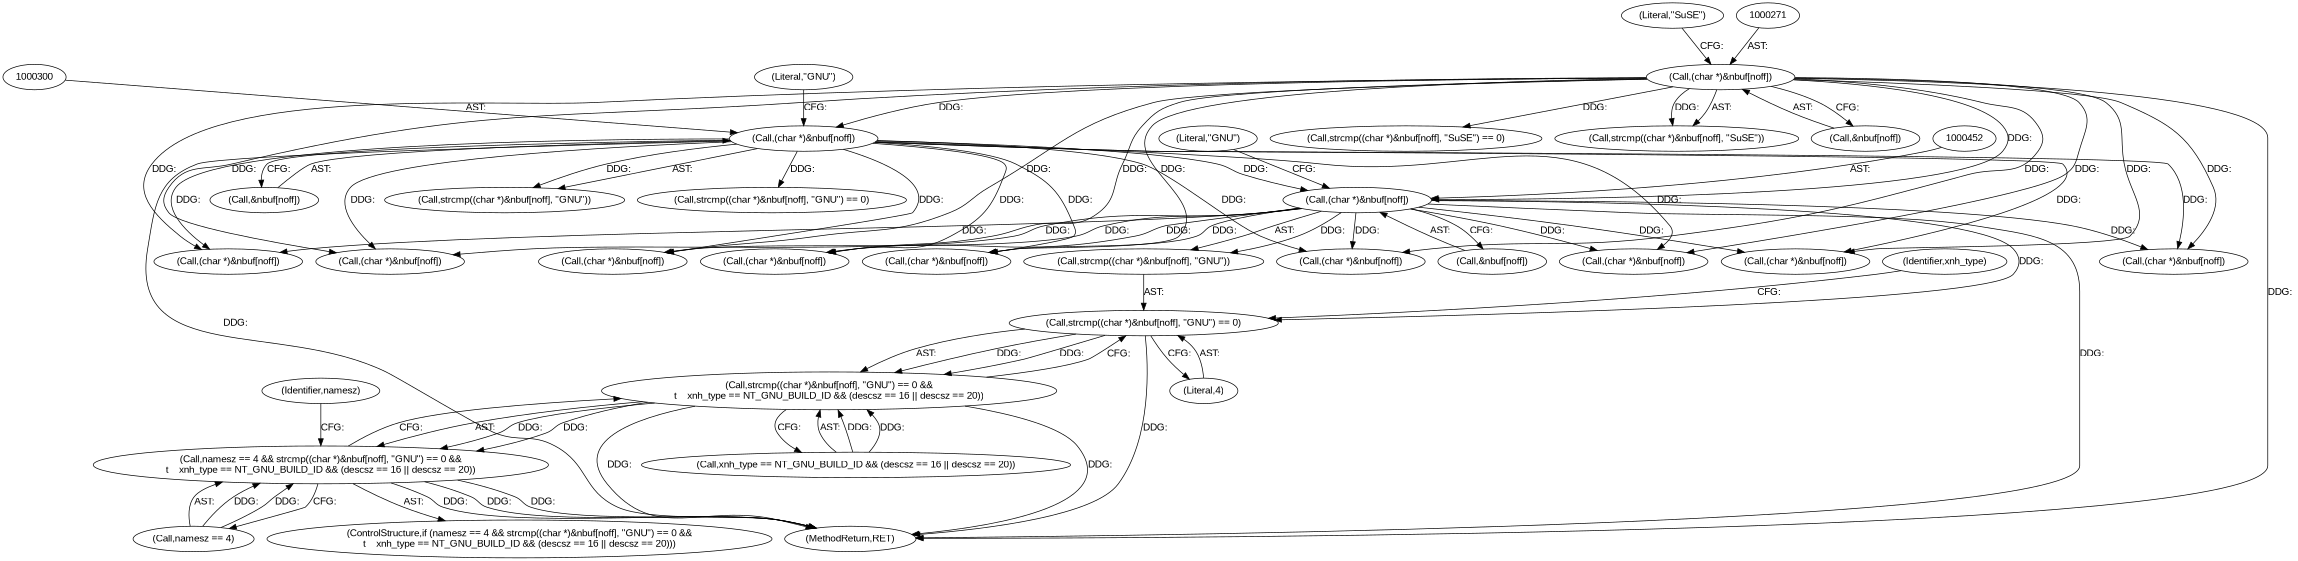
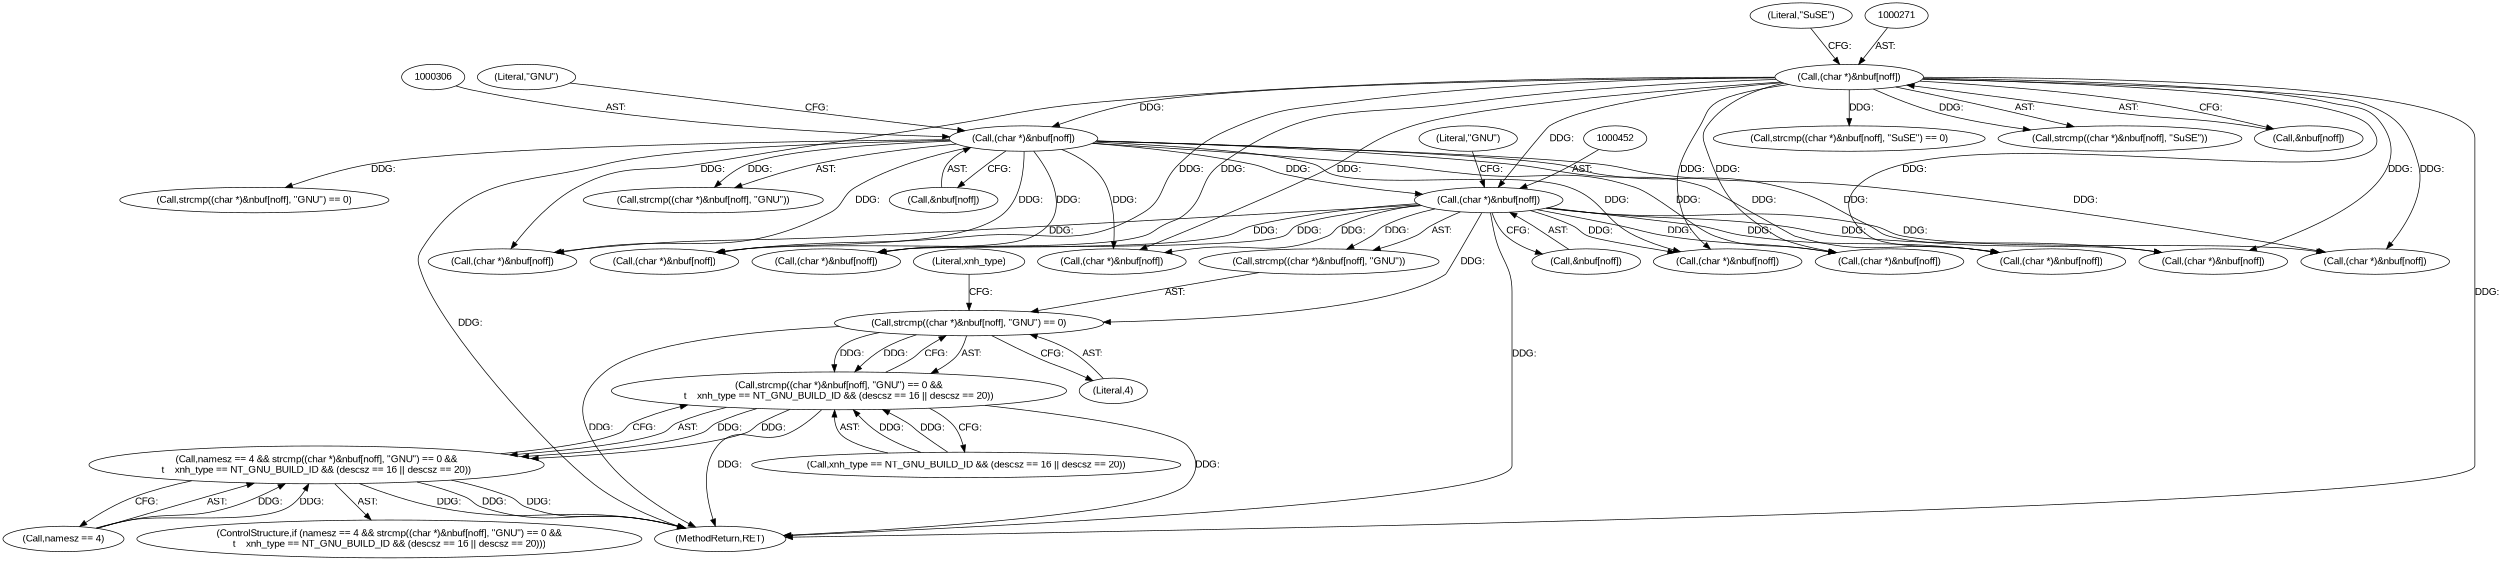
node "1000300": label "1000300" -> "1000306"
node "(Identifier,xnh_type)": label "(Identifier,xnh_type)" -> "(Literal,xnh_type)"
node "(Identifier,namesz)": removed
